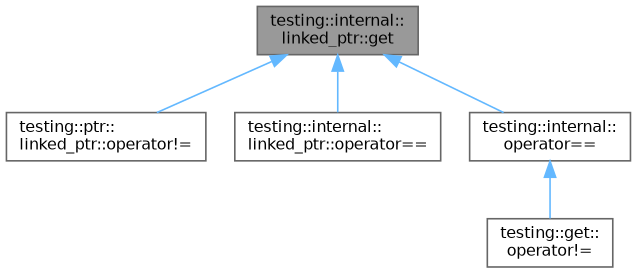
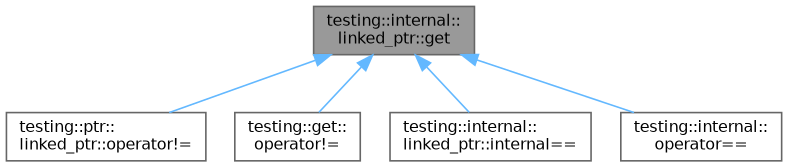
node "testing::internal:: linked_ptr::operator==": label "testing::internal:: linked_ptr::operator==" -> "testing::internal:: linked_ptr::internal=="
edge "testing::get:: operator!=" -> "testing::internal:: operator==": now "testing::get:: operator!=" -> "testing::internal:: linked_ptr::get"
